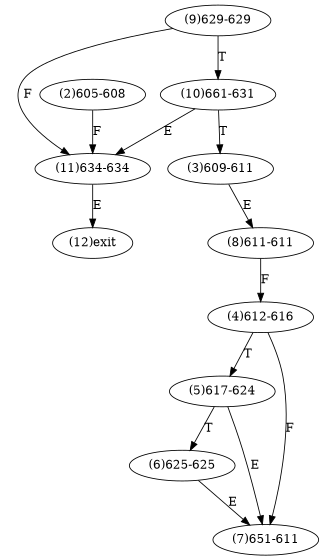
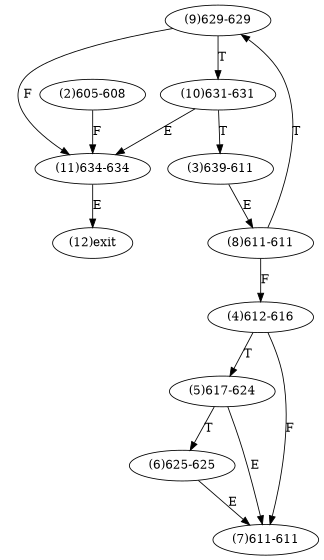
node "(10)661-631": label "(10)661-631" -> "(10)631-631"
edge "(8)611-611" -> "(9)629-629": added, label "T"
node "(3)609-611": label "(3)609-611" -> "(3)639-611"
node "(7)651-611": label "(7)651-611" -> "(7)611-611"
